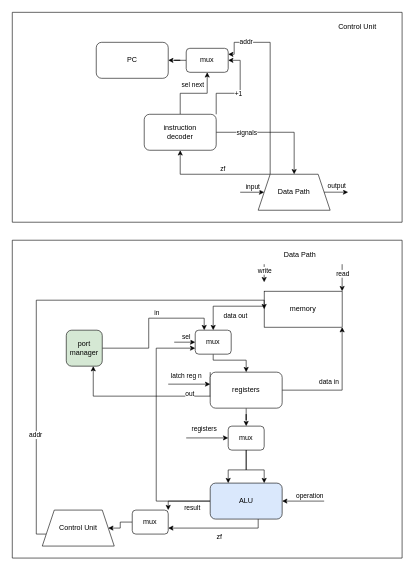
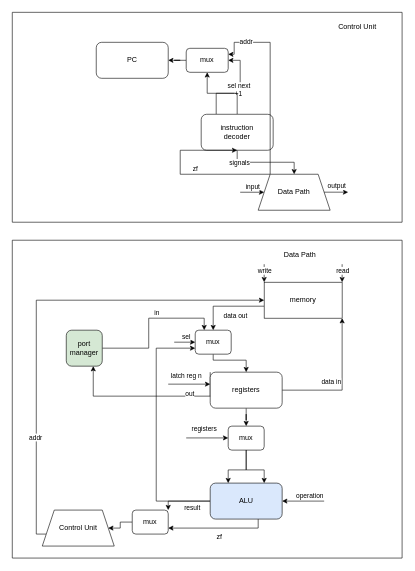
node "instruction decoder": moved (180, 132) -> (237, 132)
node "memory": moved (303, 309) -> (303, 300)
